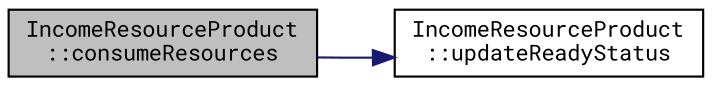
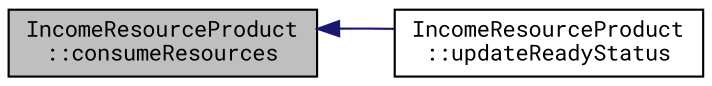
edge "IncomeResourceProduct ::consumeResources" -> "IncomeResourceProduct ::updateReadyStatus": reversed
